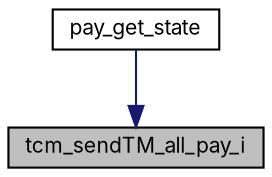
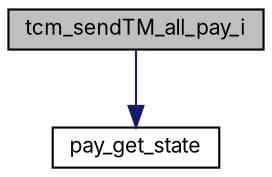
edge "pay_get_state" -> "tcm_sendTM_all_pay_i": reversed
